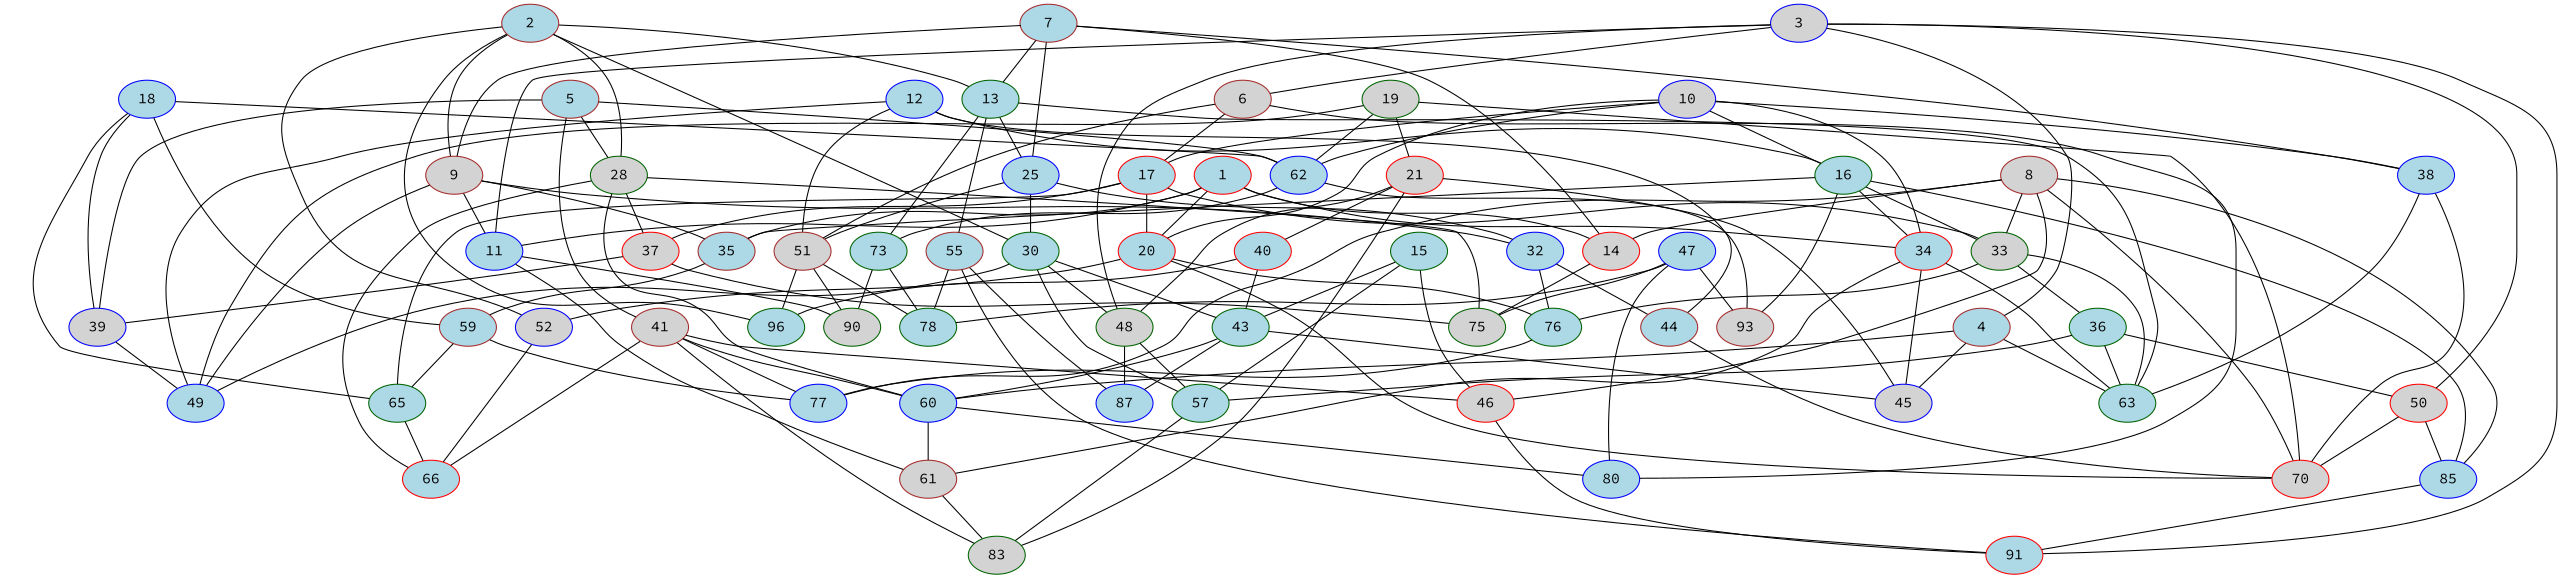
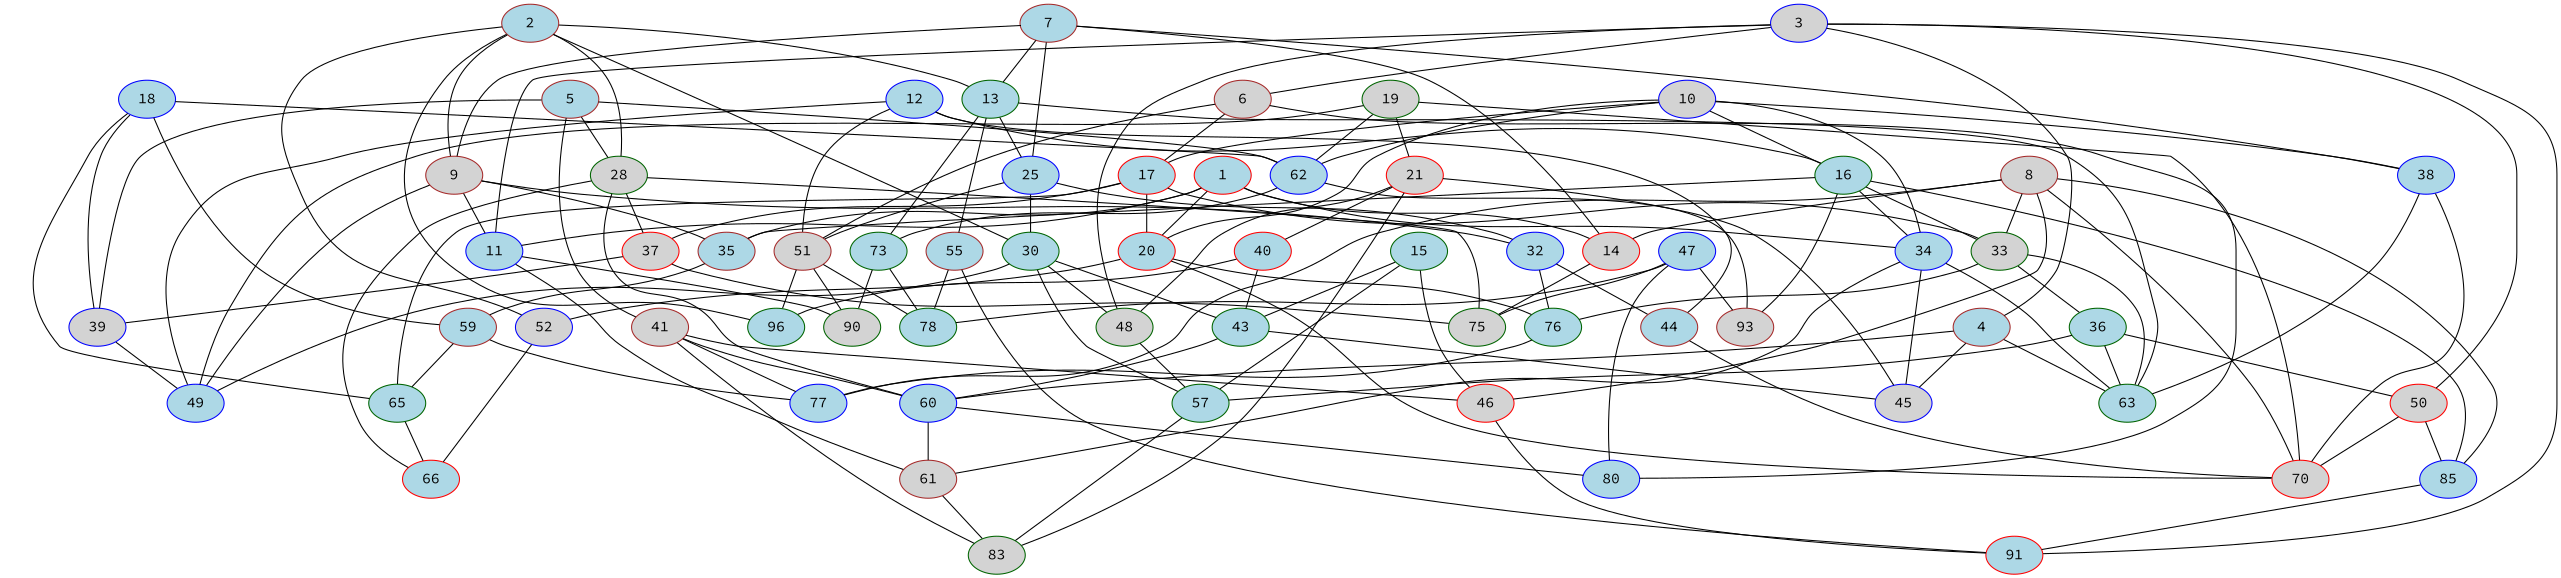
node "34": color red -> blue
edge "41" -- "66": removed
node "87": removed
